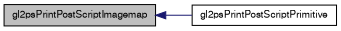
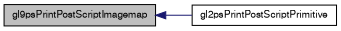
node "gl2psPrintPostScriptImagemap": label "gl2psPrintPostScriptImagemap" -> "gl9psPrintPostScriptImagemap"
